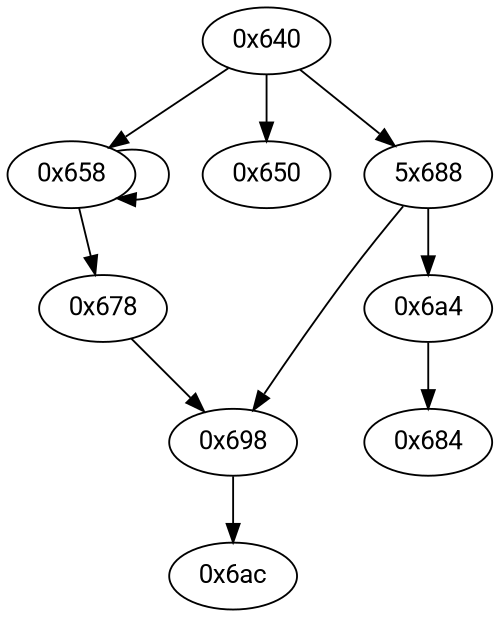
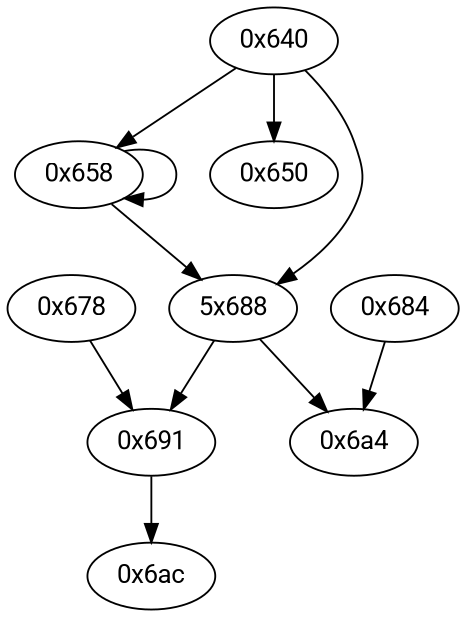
edge "0x658" -> "0x678": now "0x658" -> "5x688"
edge "0x6a4" -> "0x684": reversed
node "0x698": label "0x698" -> "0x691"
